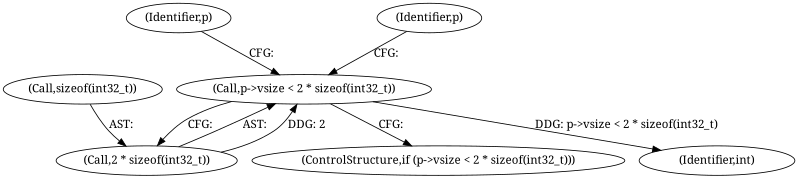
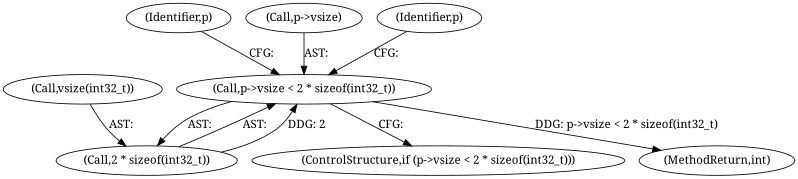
node "(Call,p->vsize)": added
node "(Call,sizeof(int32_t))": label "(Call,sizeof(int32_t))" -> "(Call,vsize(int32_t))"
edge "(Call,p->vsize < 2 * sizeof(int32_t))" -> "(Call,2 * sizeof(int32_t))": label "CFG: " -> "AST: "
node "(Identifier,int)": label "(Identifier,int)" -> "(MethodReturn,int)"
